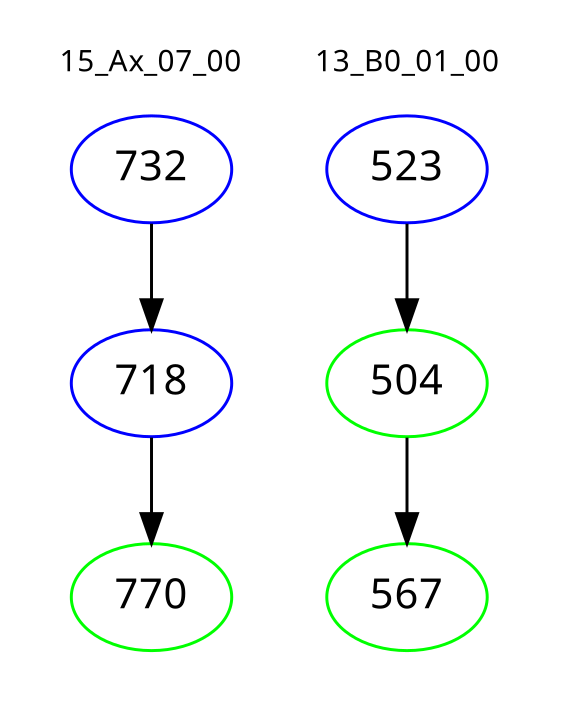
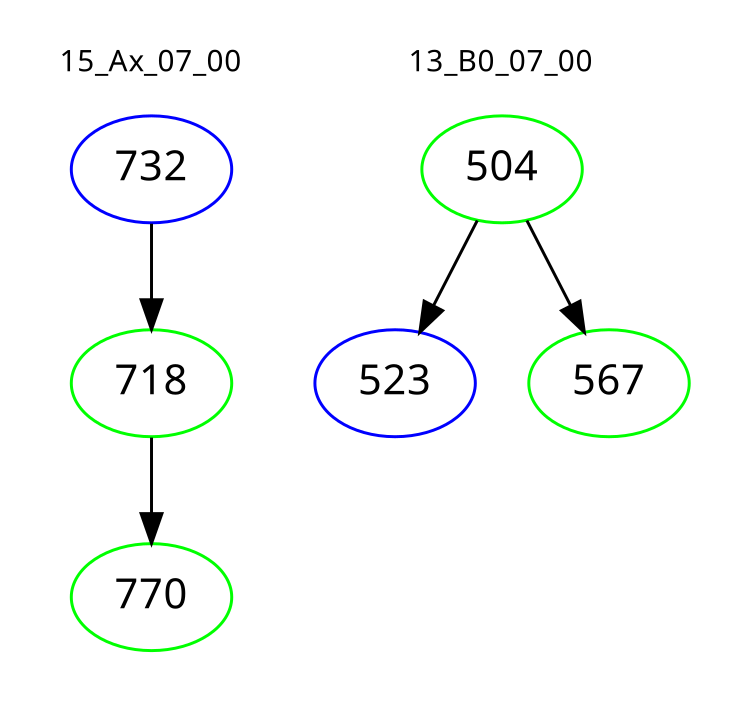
cluster "13_B0_01_00": label "13_B0_01_00" -> "13_B0_07_00"
edge "523" -> "504": reversed
node "718": color blue -> green
